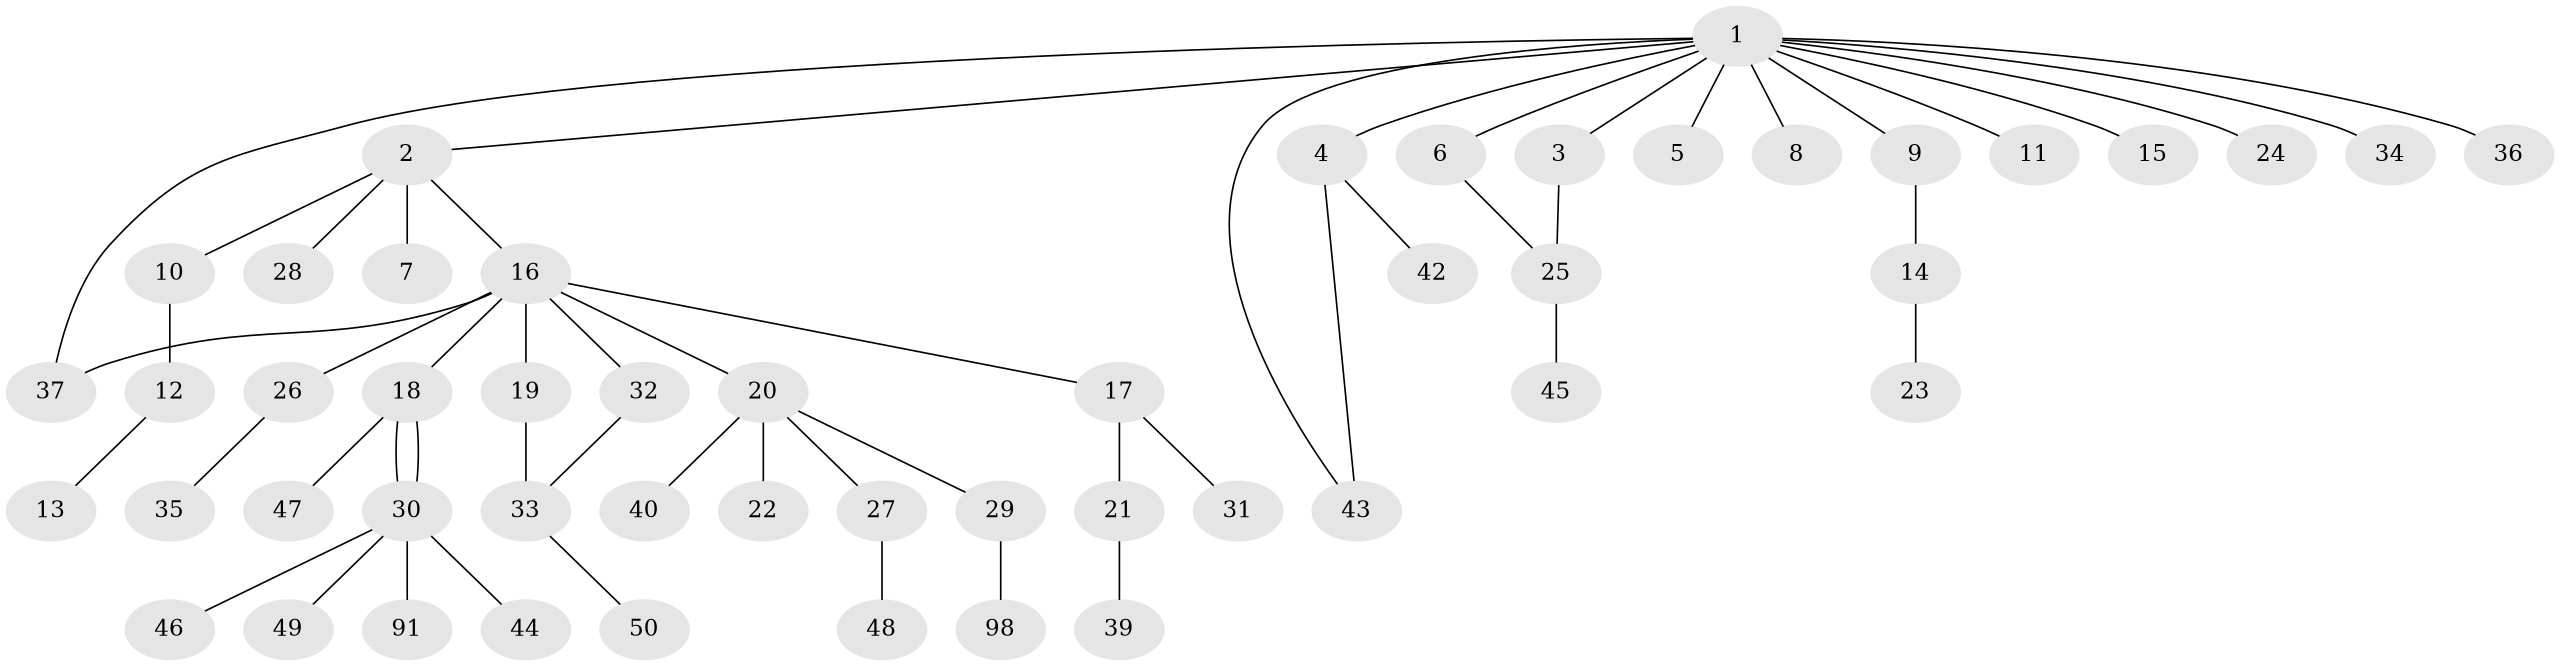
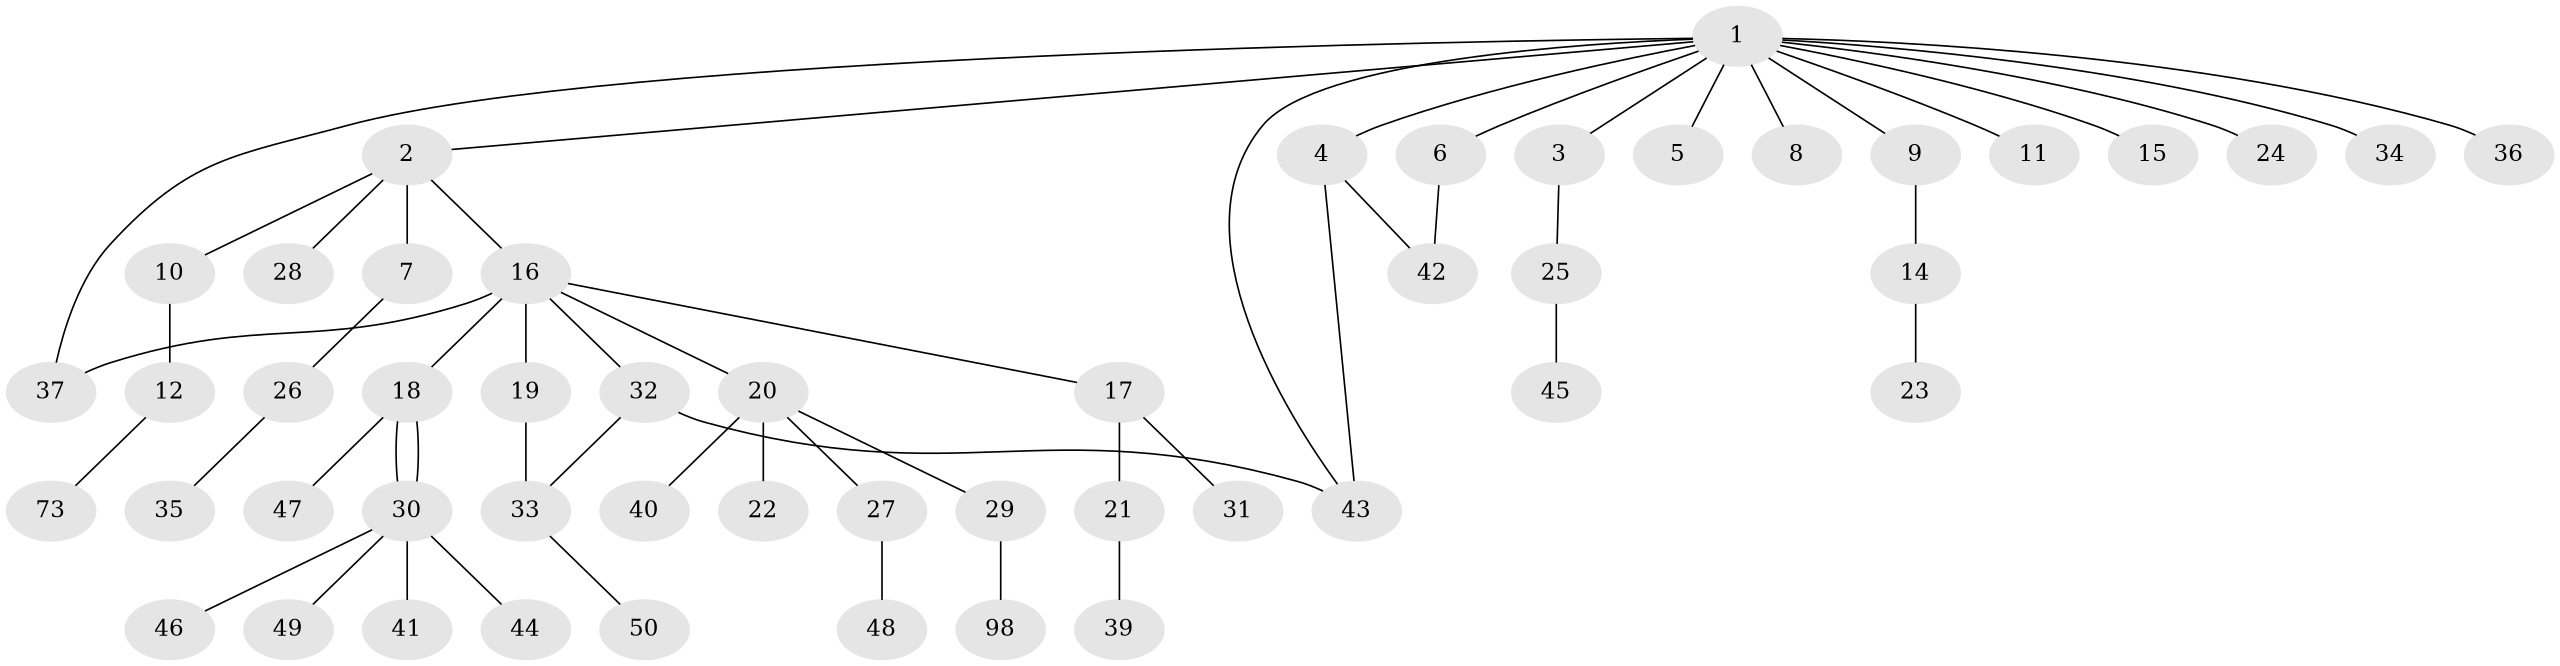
edge "6" -- "25": now "6" -- "42"
edge "16" -- "26": now "7" -- "26"
edge "32" -- "43": added
node "13": label "13" -> "73"
node "91": label "91" -> "41"
